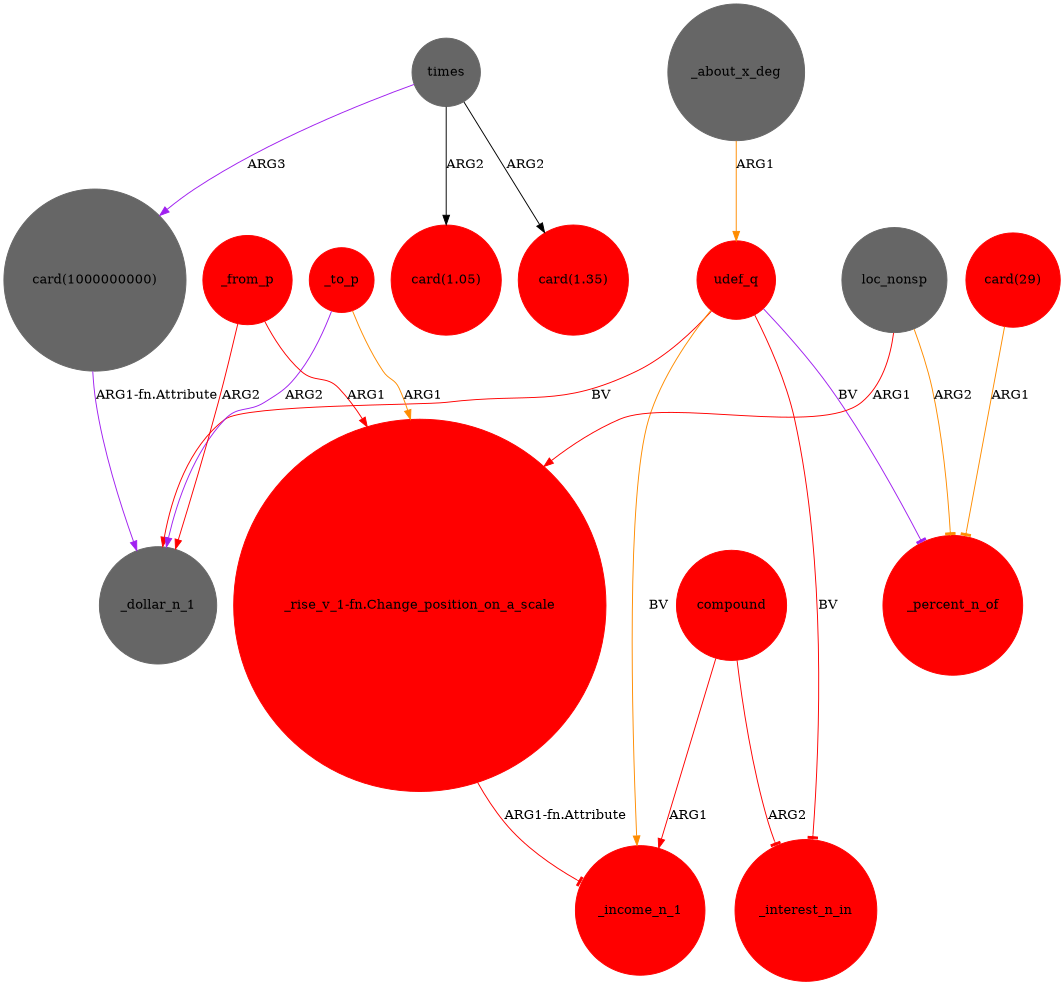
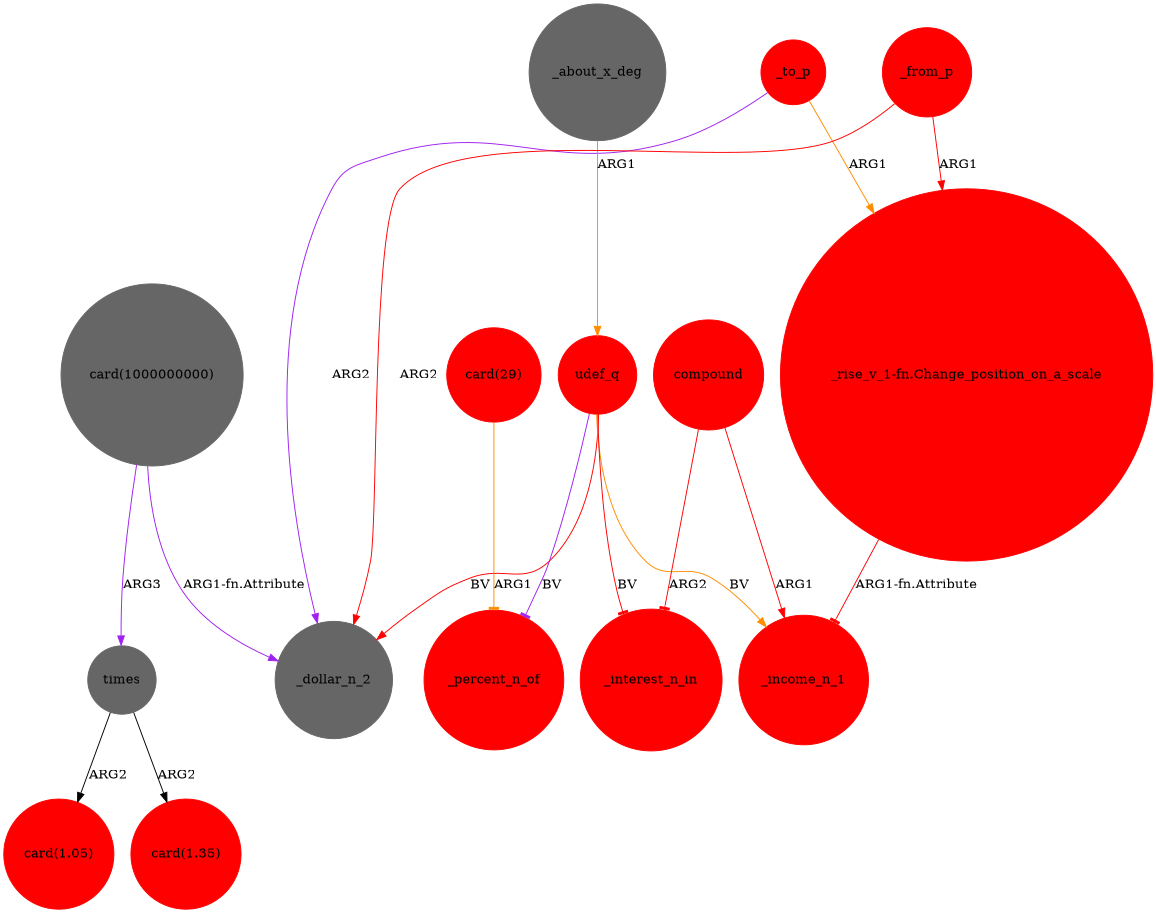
edge "times" -> "card(1000000000)": reversed
node "loc_nonsp": removed
node "_dollar_n_1": label "_dollar_n_1" -> "_dollar_n_2"
